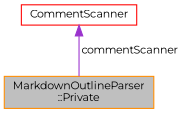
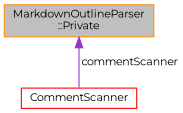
edge "MarkdownOutlineParser ::Private" -> "CommentScanner": reversed
